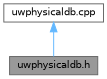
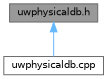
edge "uwphysicaldb.h" -> "uwphysicaldb.cpp": reversed
